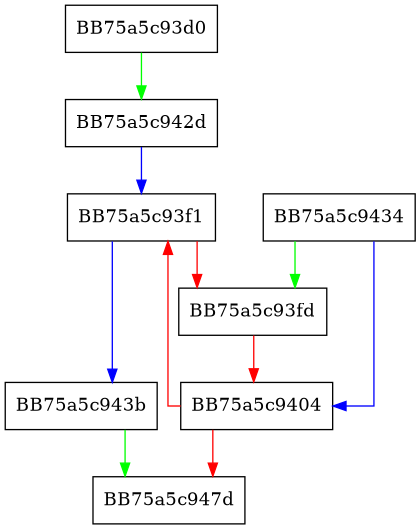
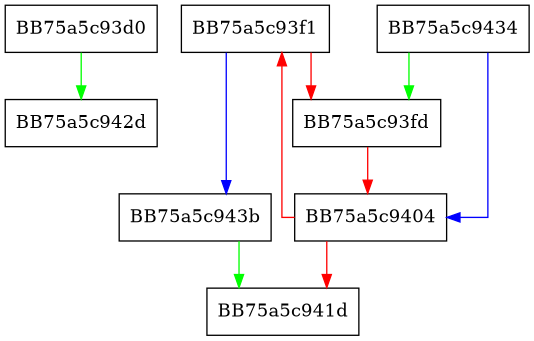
edge "BB75a5c942d" -> "BB75a5c93f1": removed
node "BB75a5c947d": label "BB75a5c947d" -> "BB75a5c941d"
